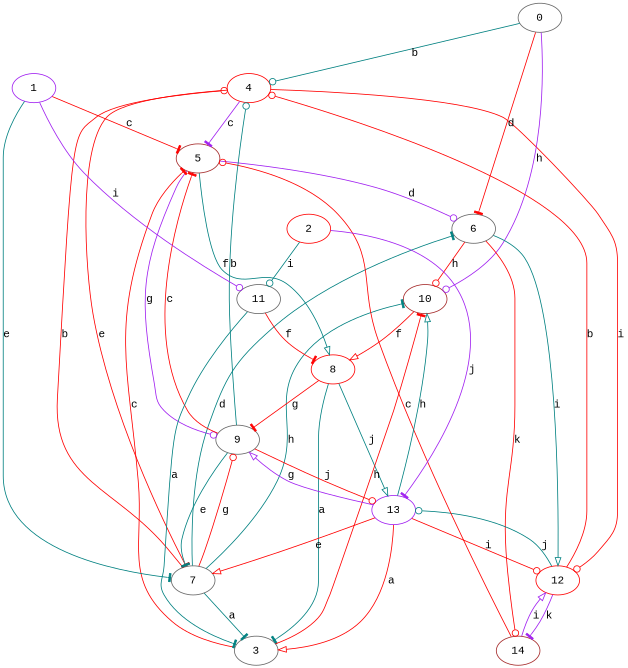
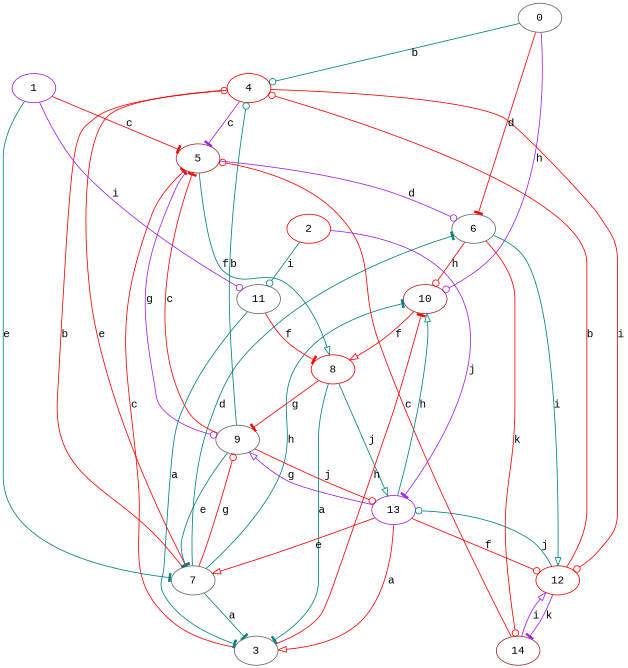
edge "13" -> "12": label "i" -> "f"
